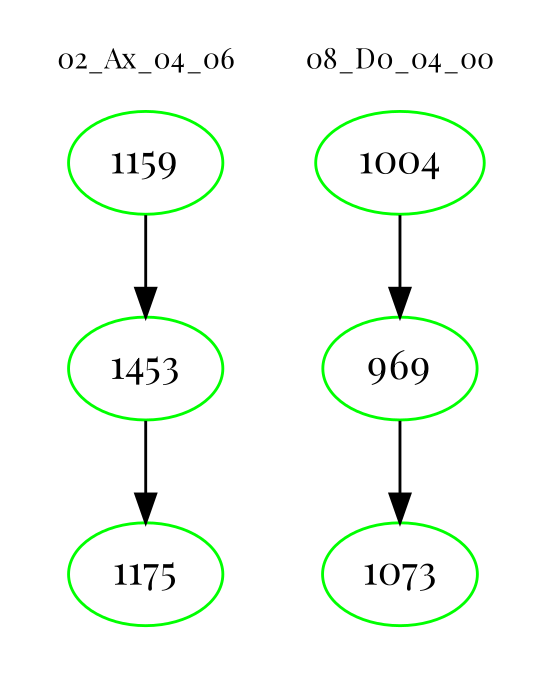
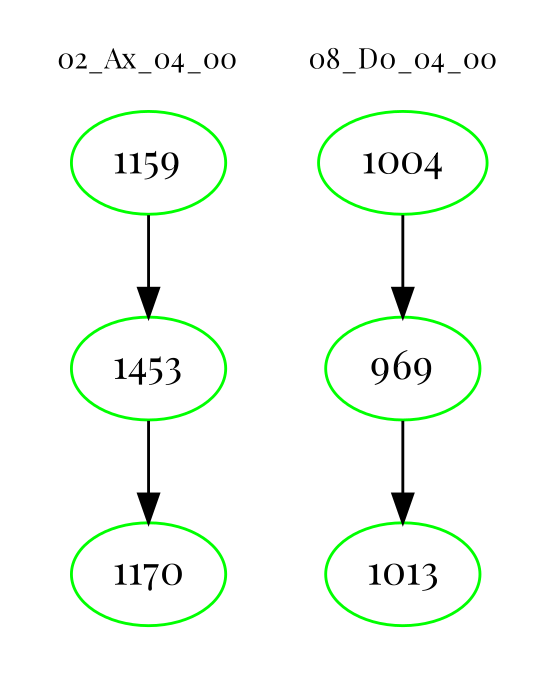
cluster "02_Ax_04_06": label "02_Ax_04_06" -> "02_Ax_04_00"
node "1175": label "1175" -> "1170"
node "1073": label "1073" -> "1013"
